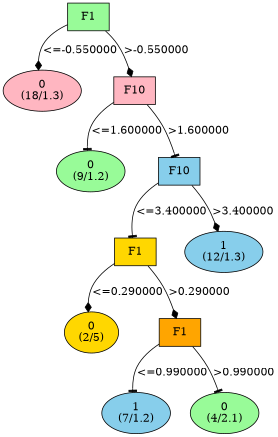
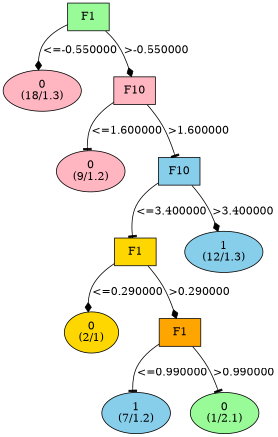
node "0 (9/1.2)": fillcolor palegreen -> lightpink
node "0 (2/5)": label "0 (2/5)" -> "0 (2/1)"
node "0 (4/2.1)": label "0 (4/2.1)" -> "0 (1/2.1)"
